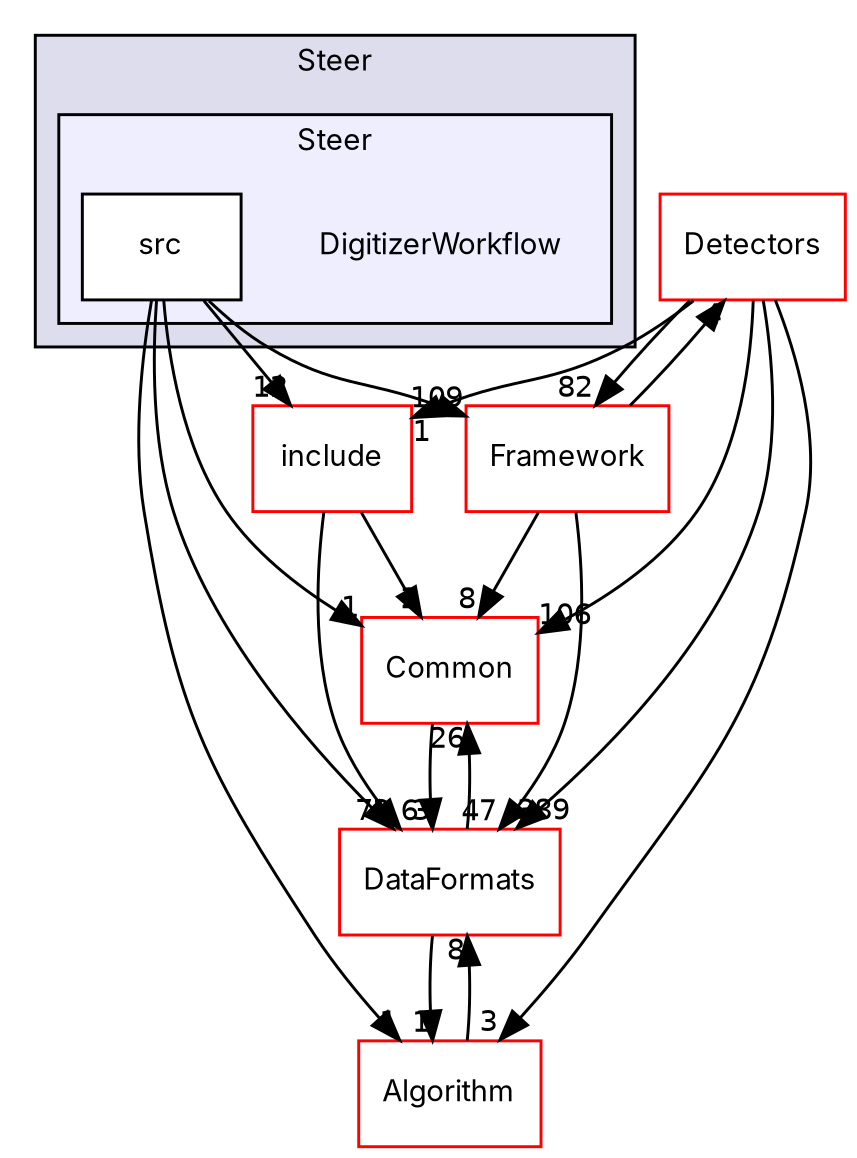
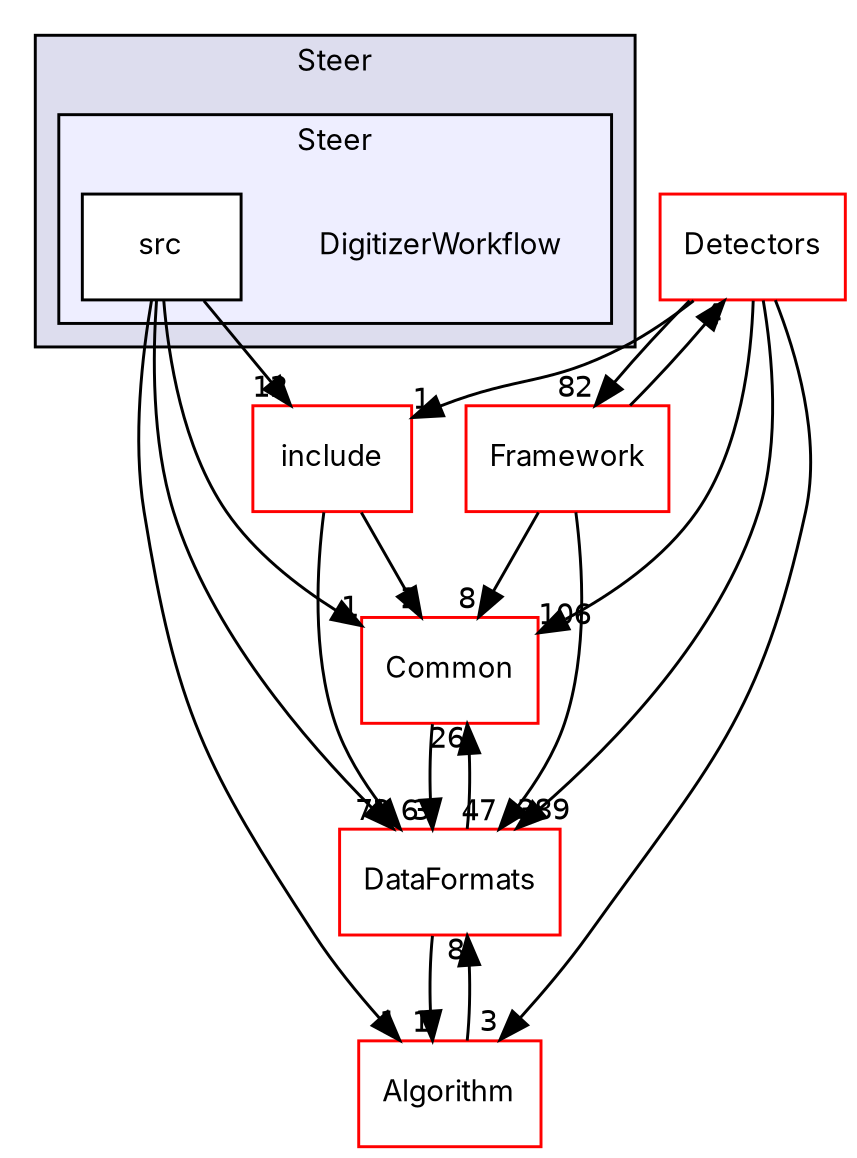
edge "src" -> "Framework": removed
